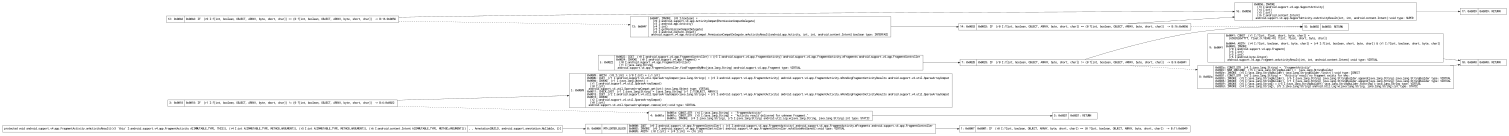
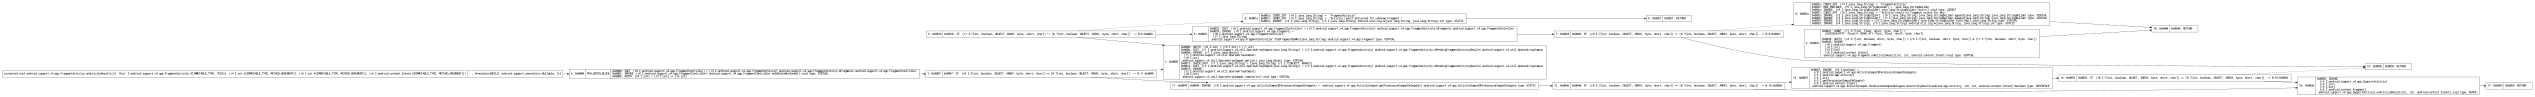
node "16: 0x0056": text "(r6 I:android.content.Intent)" -> "(r6 I:android.content.Fragment)"
edge "3: 0x0018" -> "6: 0x0022": added
node "9: 0x0041": text "(r6 I:android.byte.Intent)" -> "(r6 I:android.content.Intent)"
edge "1: 0x0007" -> "2: 0x0009": added
node "11: 0x0049": added
